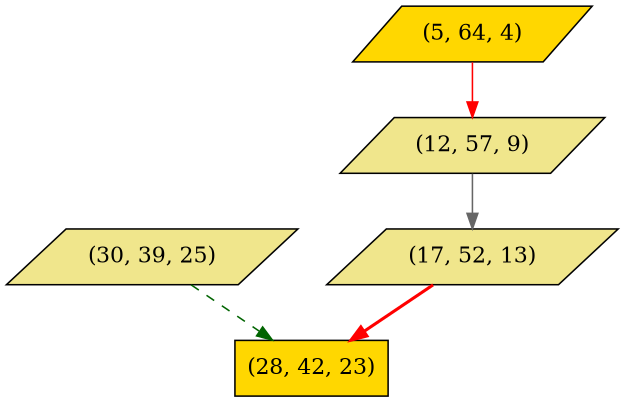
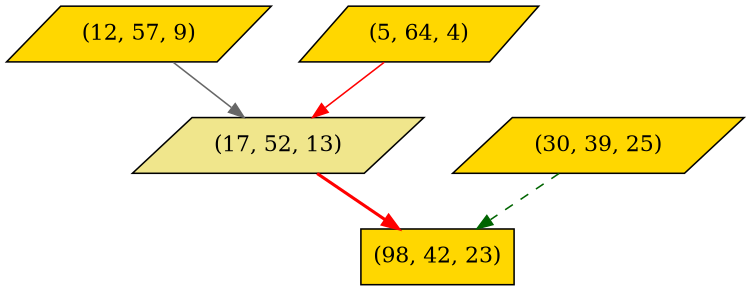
edge "(5, 64, 4)" -> "(12, 57, 9)": now "(5, 64, 4)" -> "(17, 52, 13)"
node "(12, 57, 9)": fillcolor khaki -> gold
node "(30, 39, 25)": fillcolor khaki -> gold
node "(28, 42, 23)": label "(28, 42, 23)" -> "(98, 42, 23)"
